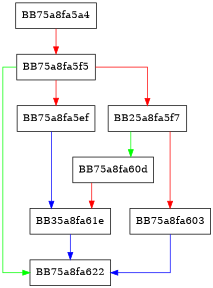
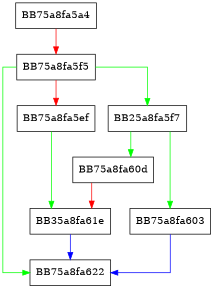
edge "BB75a8fa5f5" -> "BB25a8fa5f7": color red -> green
edge "BB75a8fa5ef" -> "BB35a8fa61e": color blue -> green
edge "BB25a8fa5f7" -> "BB75a8fa603": color red -> green
